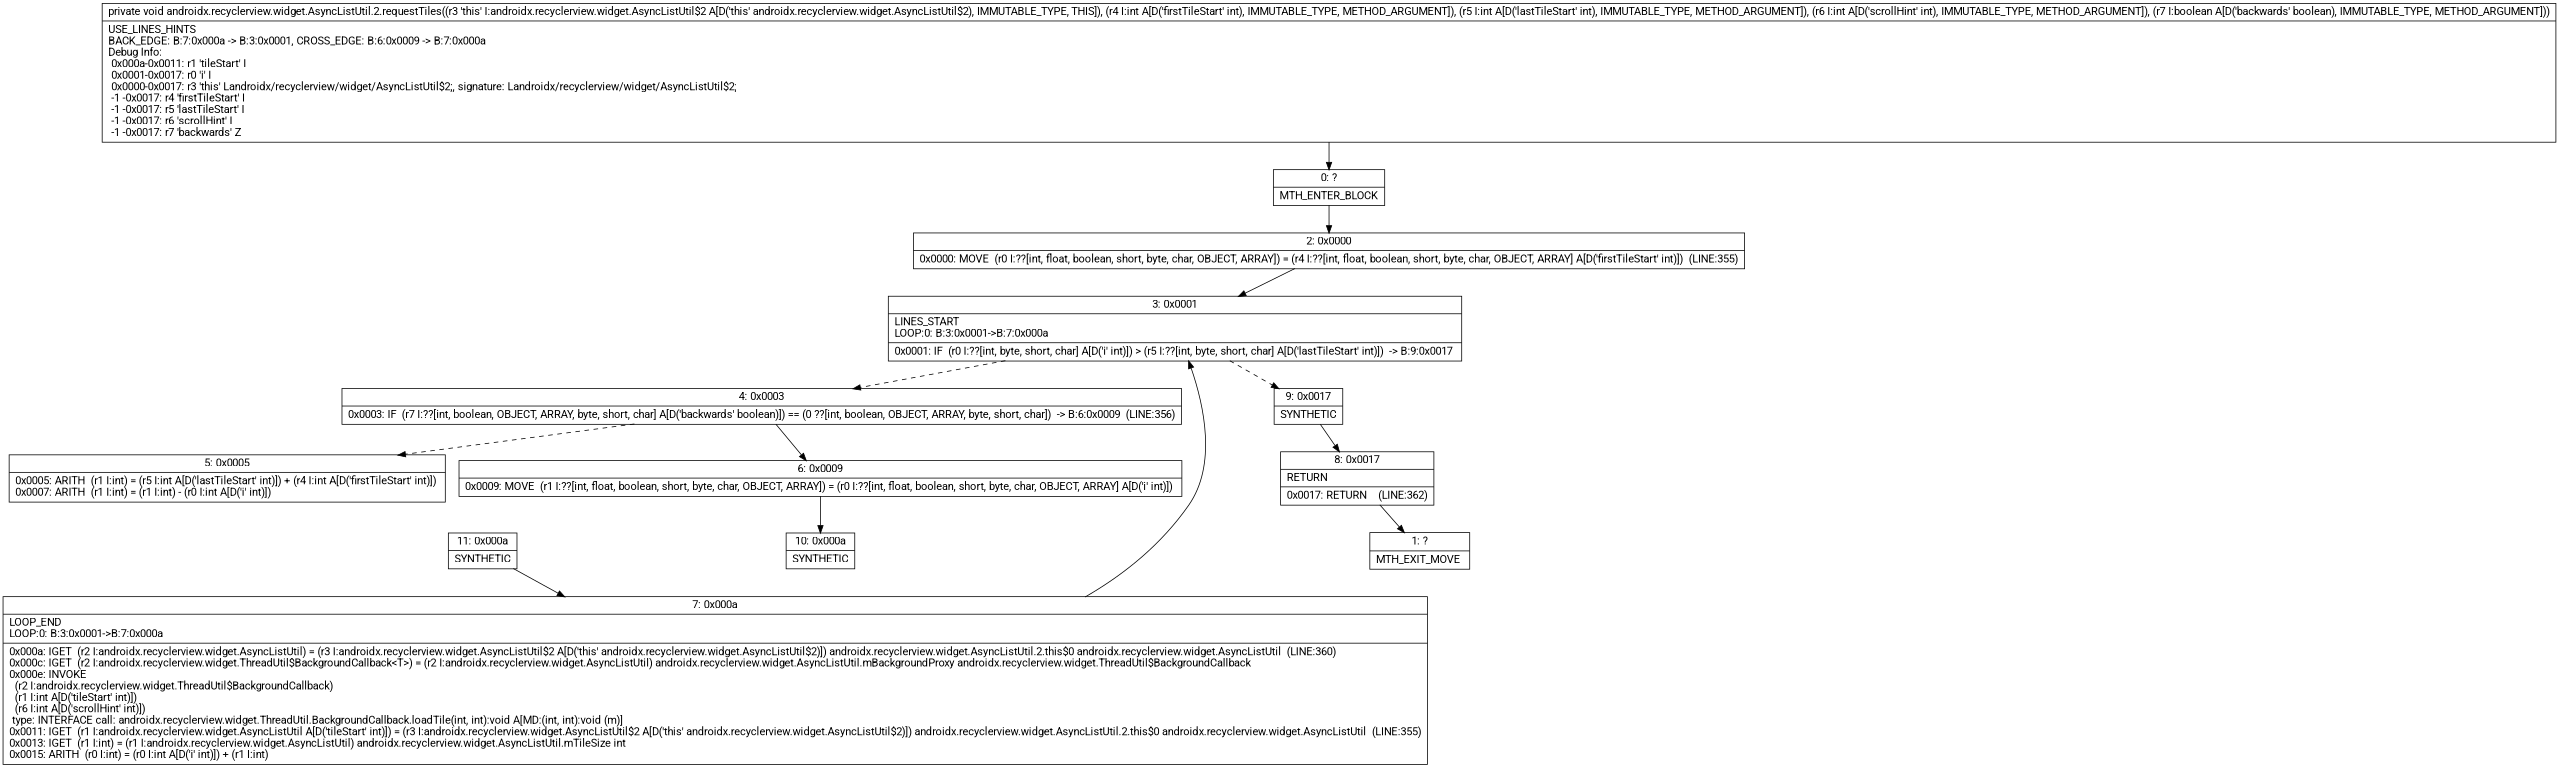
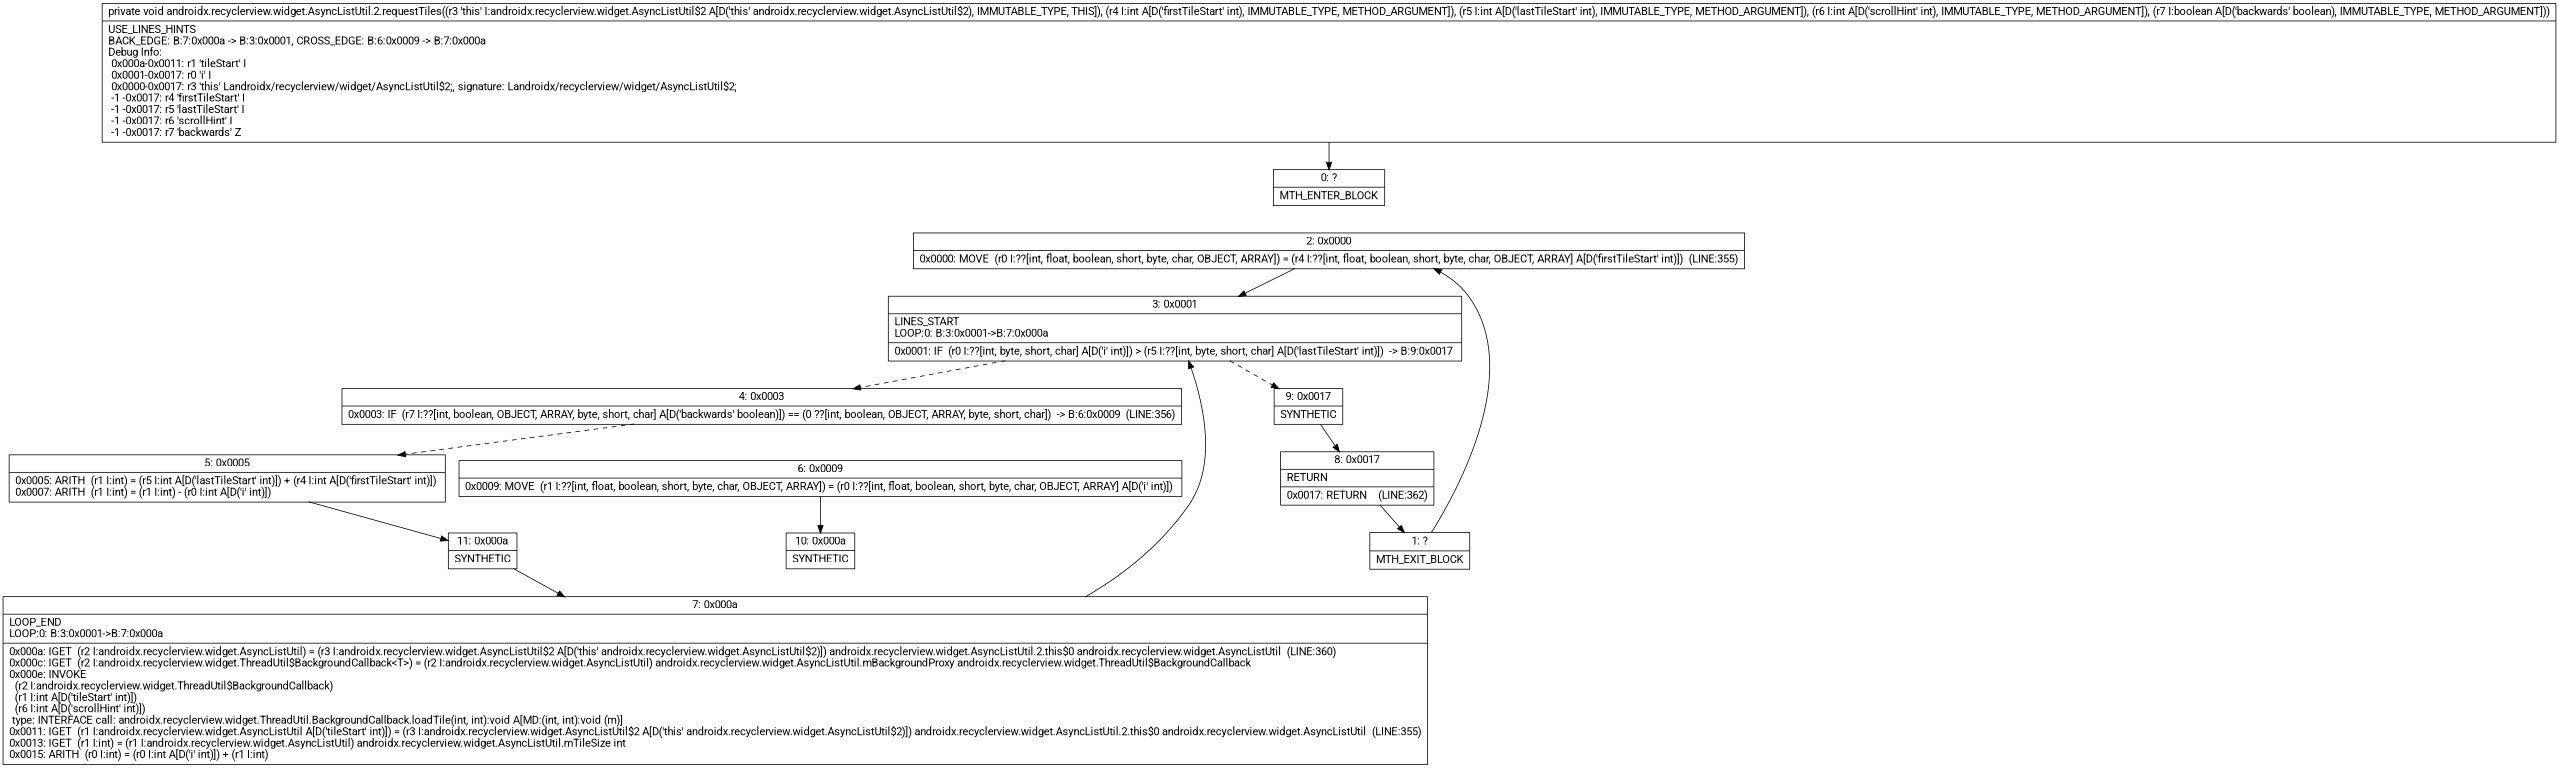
edge "0: ?" -> "2: 0x0000": now "1: ?" -> "2: 0x0000"
edge "4: 0x0003" -> "6: 0x0009": removed
edge "5: 0x0005" -> "11: 0x000a": added
node "1: ?": text "MTH_EXIT_MOVE" -> "MTH_EXIT_BLOCK"
